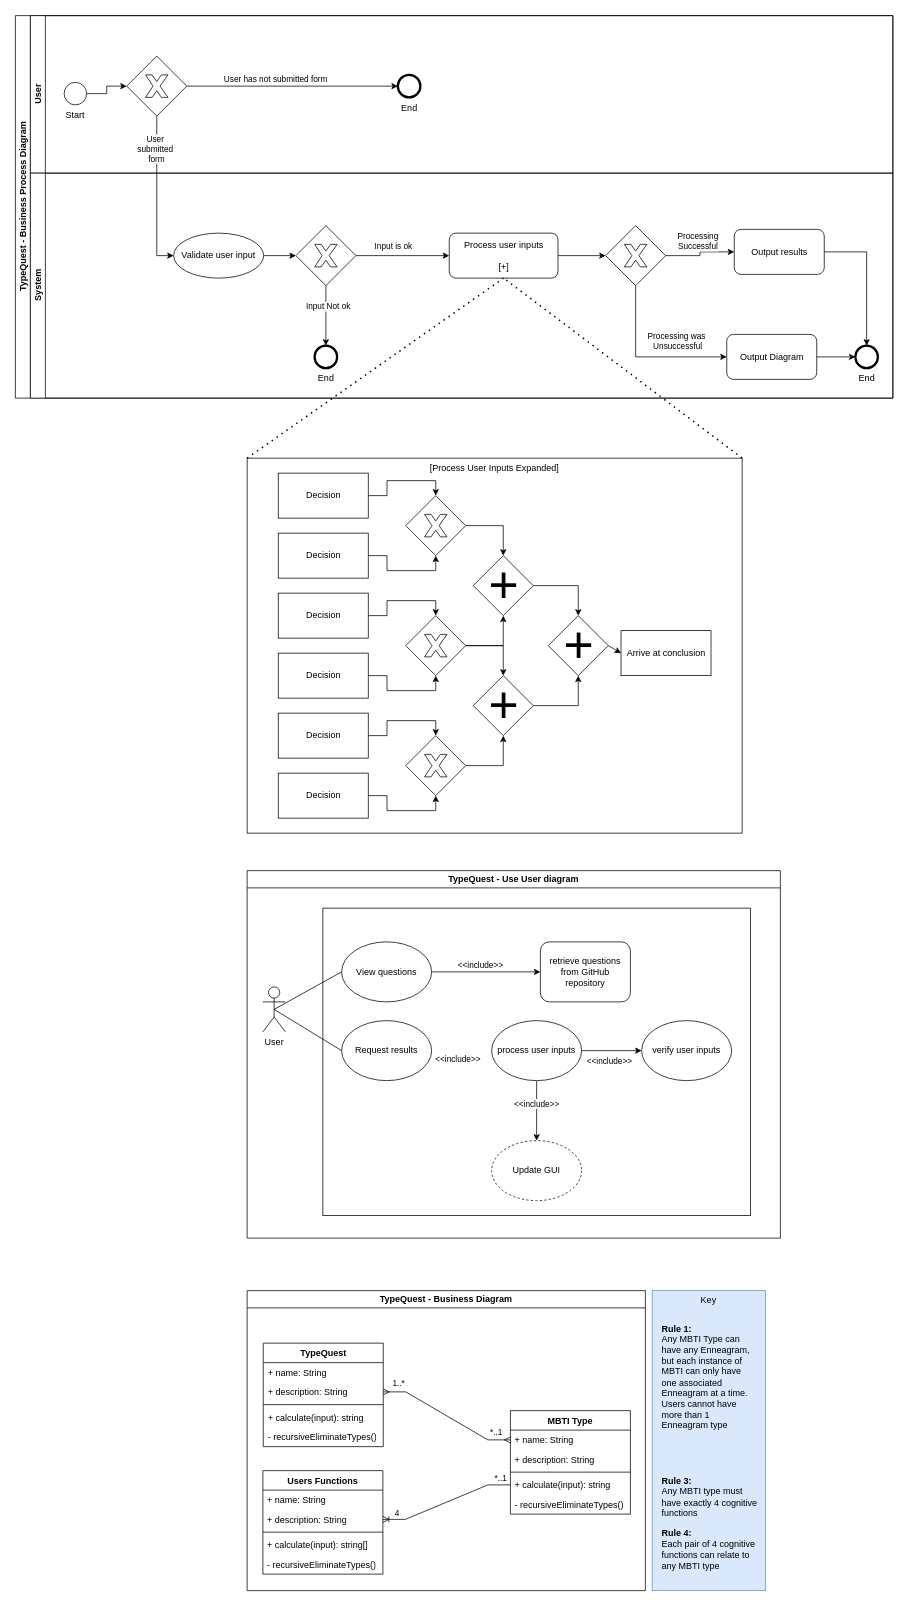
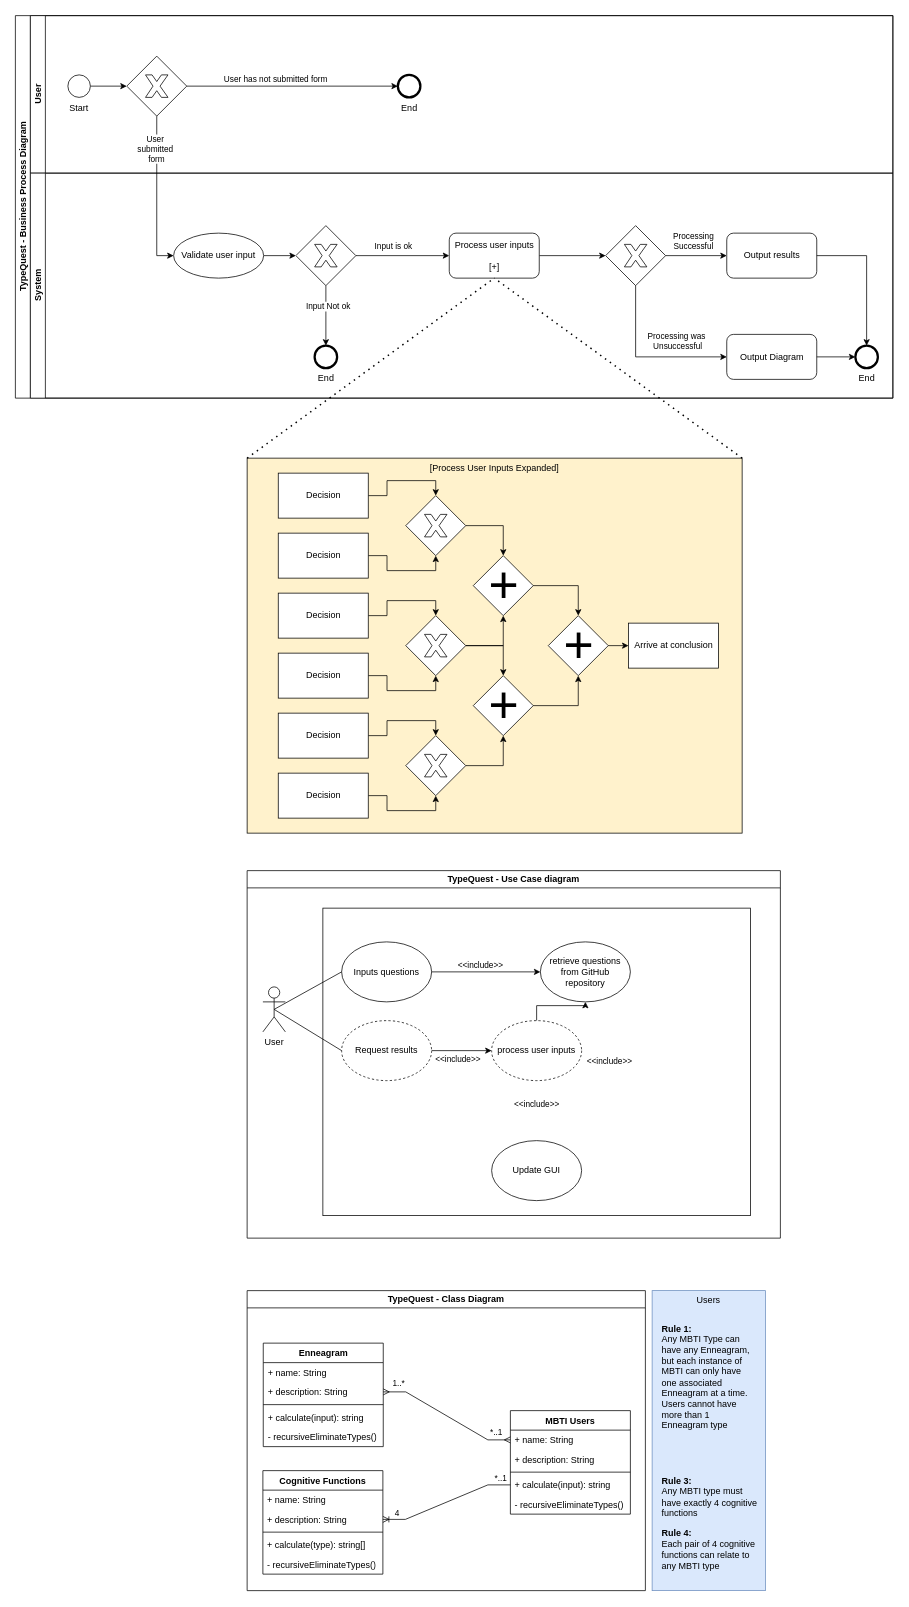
node "Start": moved (75, 93) -> (79, 86)
node "Output results": moved (779, 252) -> (772, 255)
node "Process user inputs [+]": size 109x45 -> 90x45
node "[Process User Inputs Expanded]": fillcolor #ffffff -> #fff2cc
node "Arrive at conclusion": moved (666, 653) -> (674, 645)
node "TypeQuest - Use User diagram": label "TypeQuest - Use User diagram" -> "TypeQuest - Use Case diagram"
node "View questions": label "View questions" -> "Inputs questions"
node "retrieve questions from GitHub repository": shape rounded rectangle -> ellipse
node "Request results": style solid -> dashed
edge "Request results" -> "process user inputs": added
node "process user inputs": style solid -> dashed
edge "process user inputs" -> "verify user inputs": removed
node "verify user inputs": removed
edge "process user inputs" -> "Update GUI": now "process user inputs" -> "retrieve questions from GitHub repository"
node "Update GUI": style dashed -> solid
node "TypeQuest - Business Diagram": label "TypeQuest - Business Diagram" -> "TypeQuest - Class Diagram"
node "TypeQuest": label "TypeQuest" -> "Enneagram"
node "MBTI Type": label "MBTI Type" -> "MBTI Users"
node "Key": label "Key" -> "Users"
node "Users Functions": label "Users Functions" -> "Cognitive Functions"
node "+ calculate(input): string[]": label "+ calculate(input): string[]" -> "+ calculate(type): string[]"
